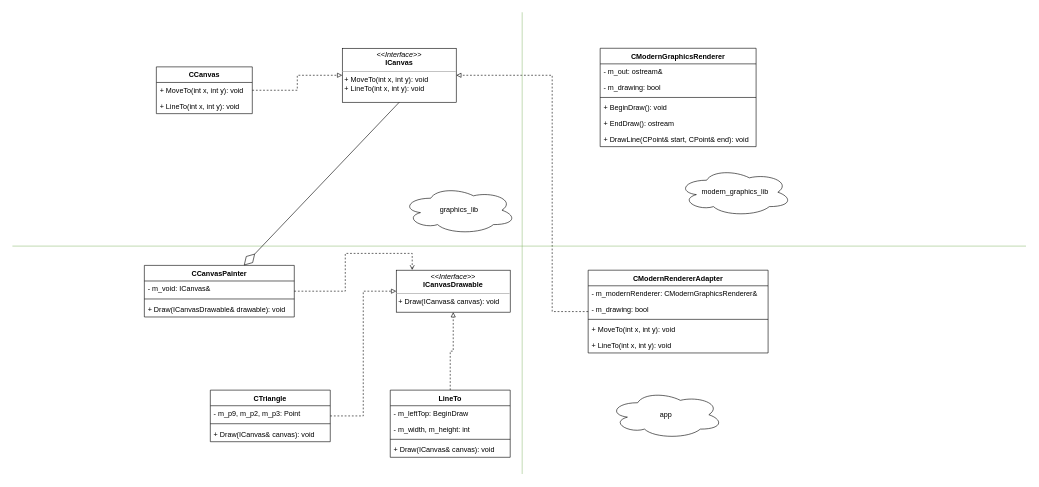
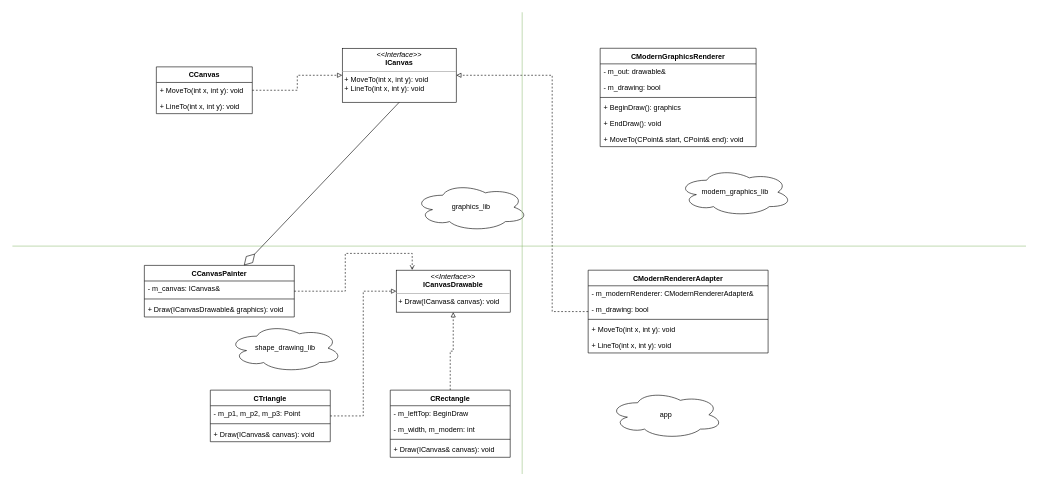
node "- m_out: ostream&": label "- m_out: ostream&" -> "- m_out: drawable&"
node "+ BeginDraw(): void": label "+ BeginDraw(): void" -> "+ BeginDraw(): graphics"
node "+ EndDraw(): ostream": label "+ EndDraw(): ostream" -> "+ EndDraw(): void"
node "+ DrawLine(CPoint& start, CPoint& end): void": label "+ DrawLine(CPoint& start, CPoint& end): void" -> "+ MoveTo(CPoint& start, CPoint& end): void"
node "graphics_lib": moved (459, 210) -> (471, 207)
node "- m_void: ICanvas&": label "- m_void: ICanvas&" -> "- m_canvas: ICanvas&"
node "- m_modernRenderer: CModernGraphicsRenderer&": label "- m_modernRenderer: CModernGraphicsRenderer&" -> "- m_modernRenderer: CModernRendererAdapter&"
node "+ Draw(ICanvasDrawable& drawable): void": label "+ Draw(ICanvasDrawable& drawable): void" -> "+ Draw(ICanvasDrawable& graphics): void"
node "shape_drawing_lib": added
node "LineTo": label "LineTo" -> "CRectangle"
node "- m_p9, m_p2, m_p3: Point": label "- m_p9, m_p2, m_p3: Point" -> "- m_p1, m_p2, m_p3: Point"
node "- m_width, m_height: int": label "- m_width, m_height: int" -> "- m_width, m_modern: int"
